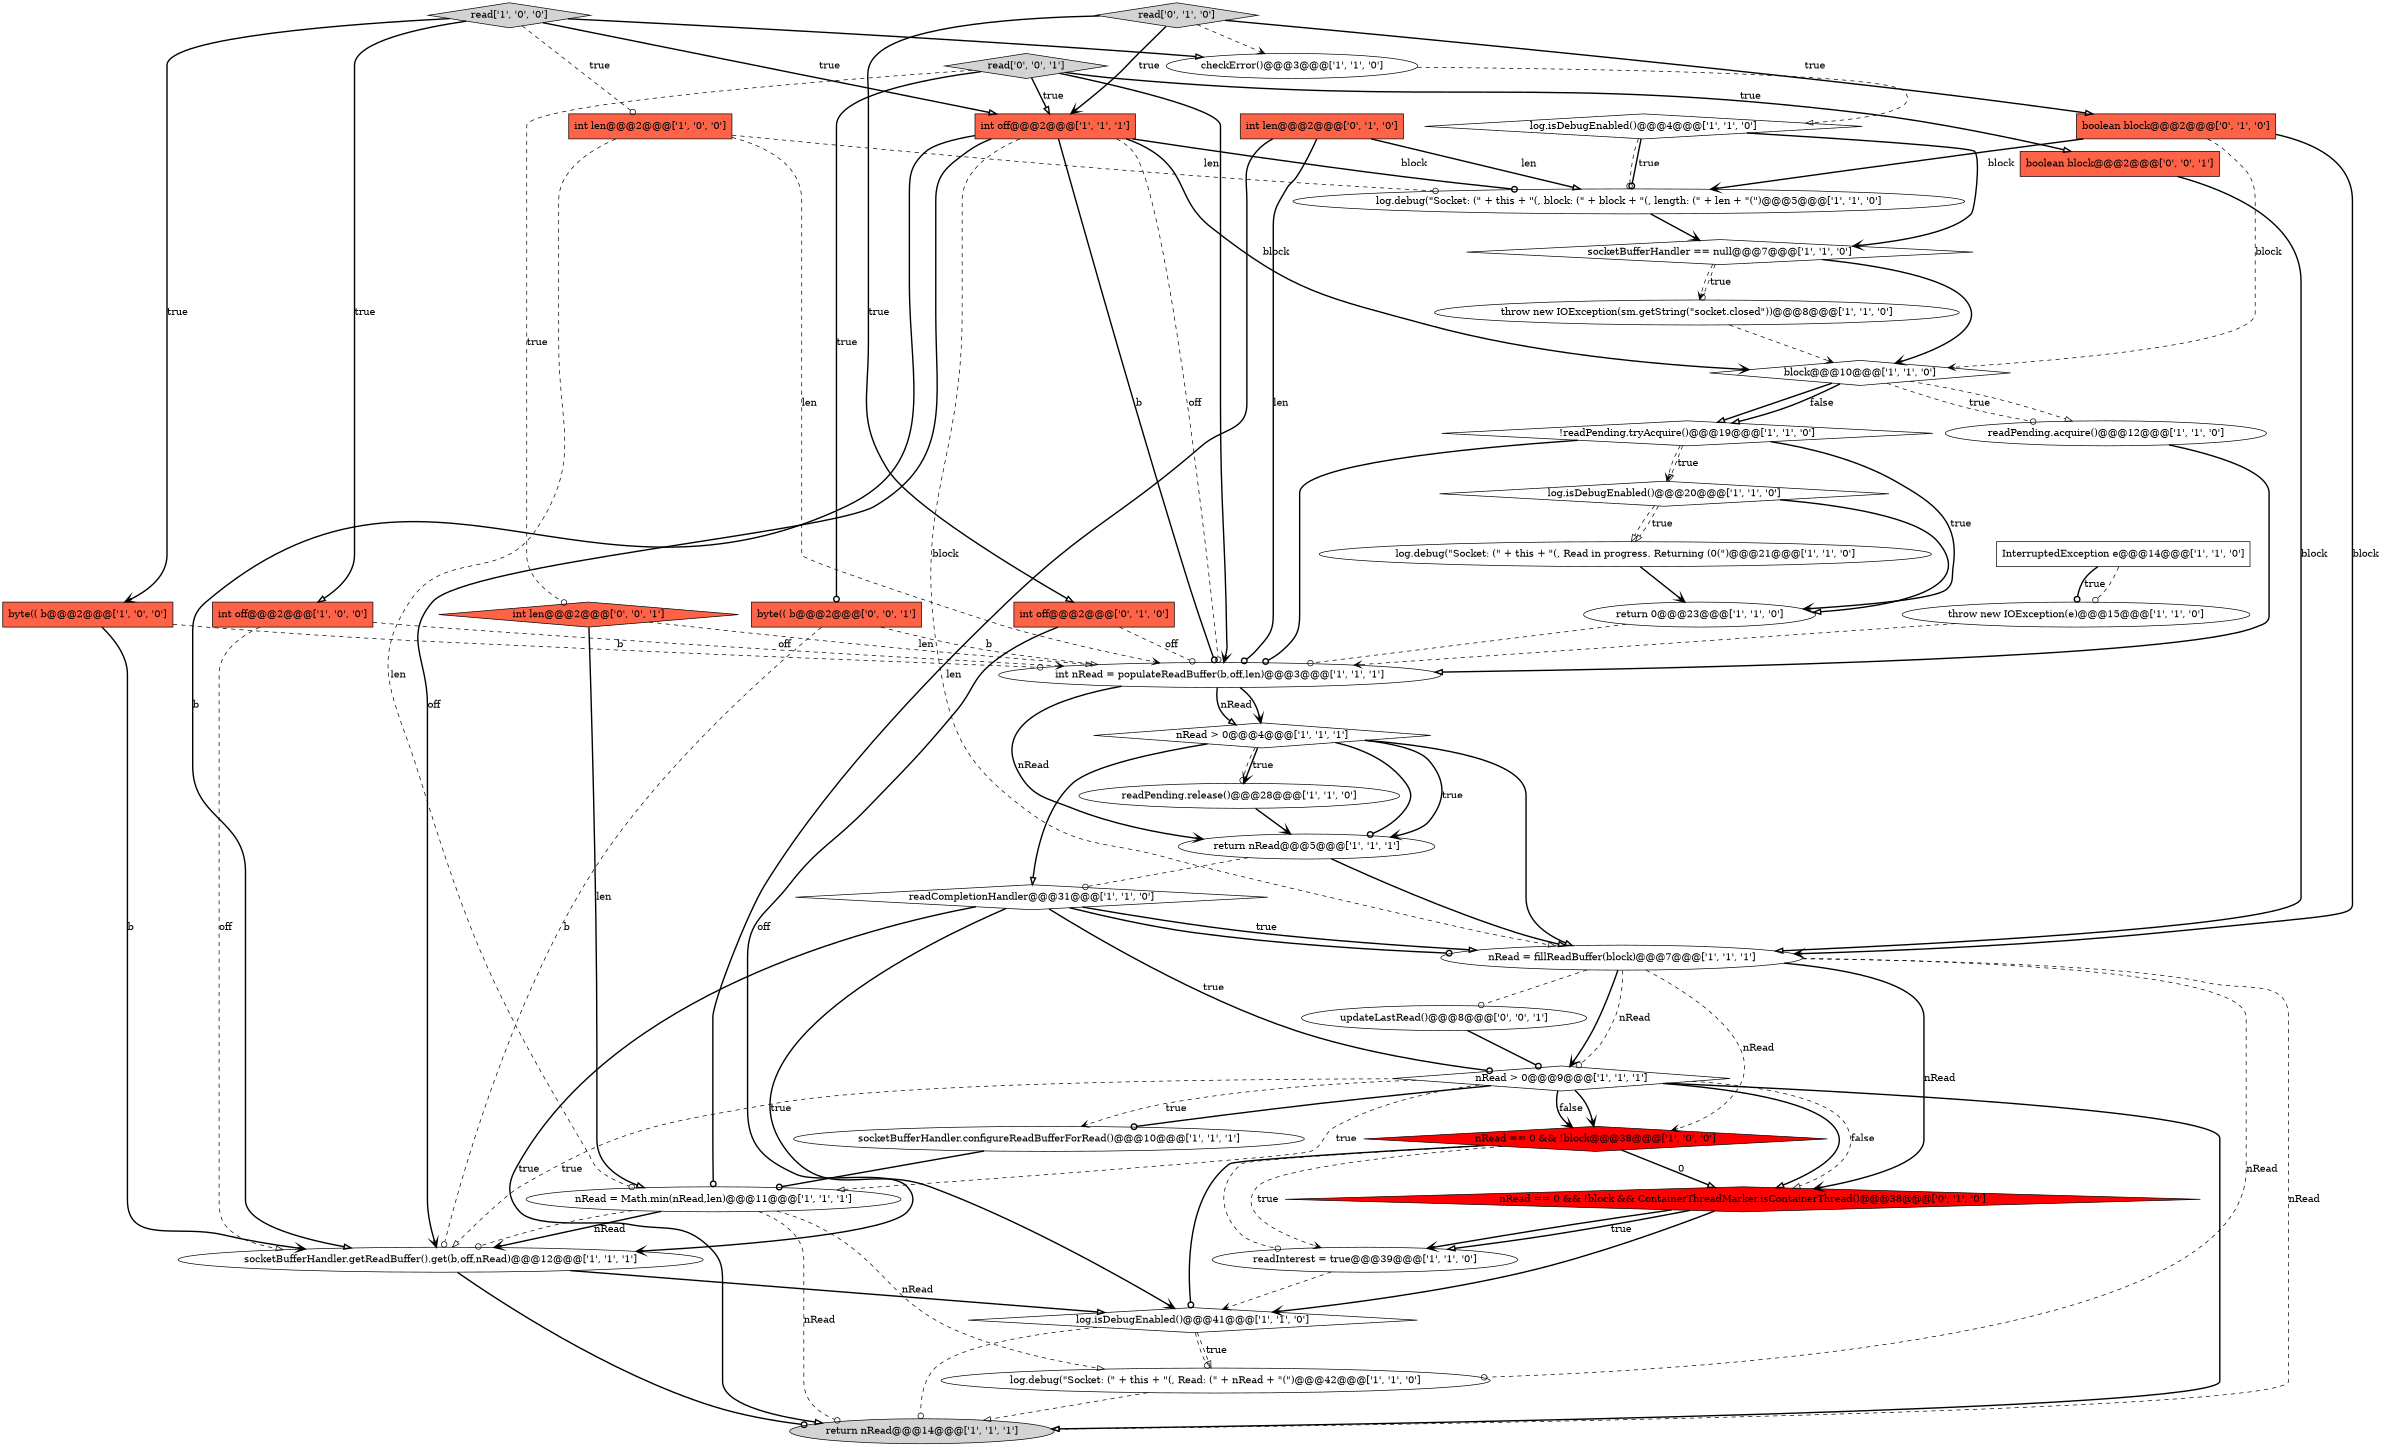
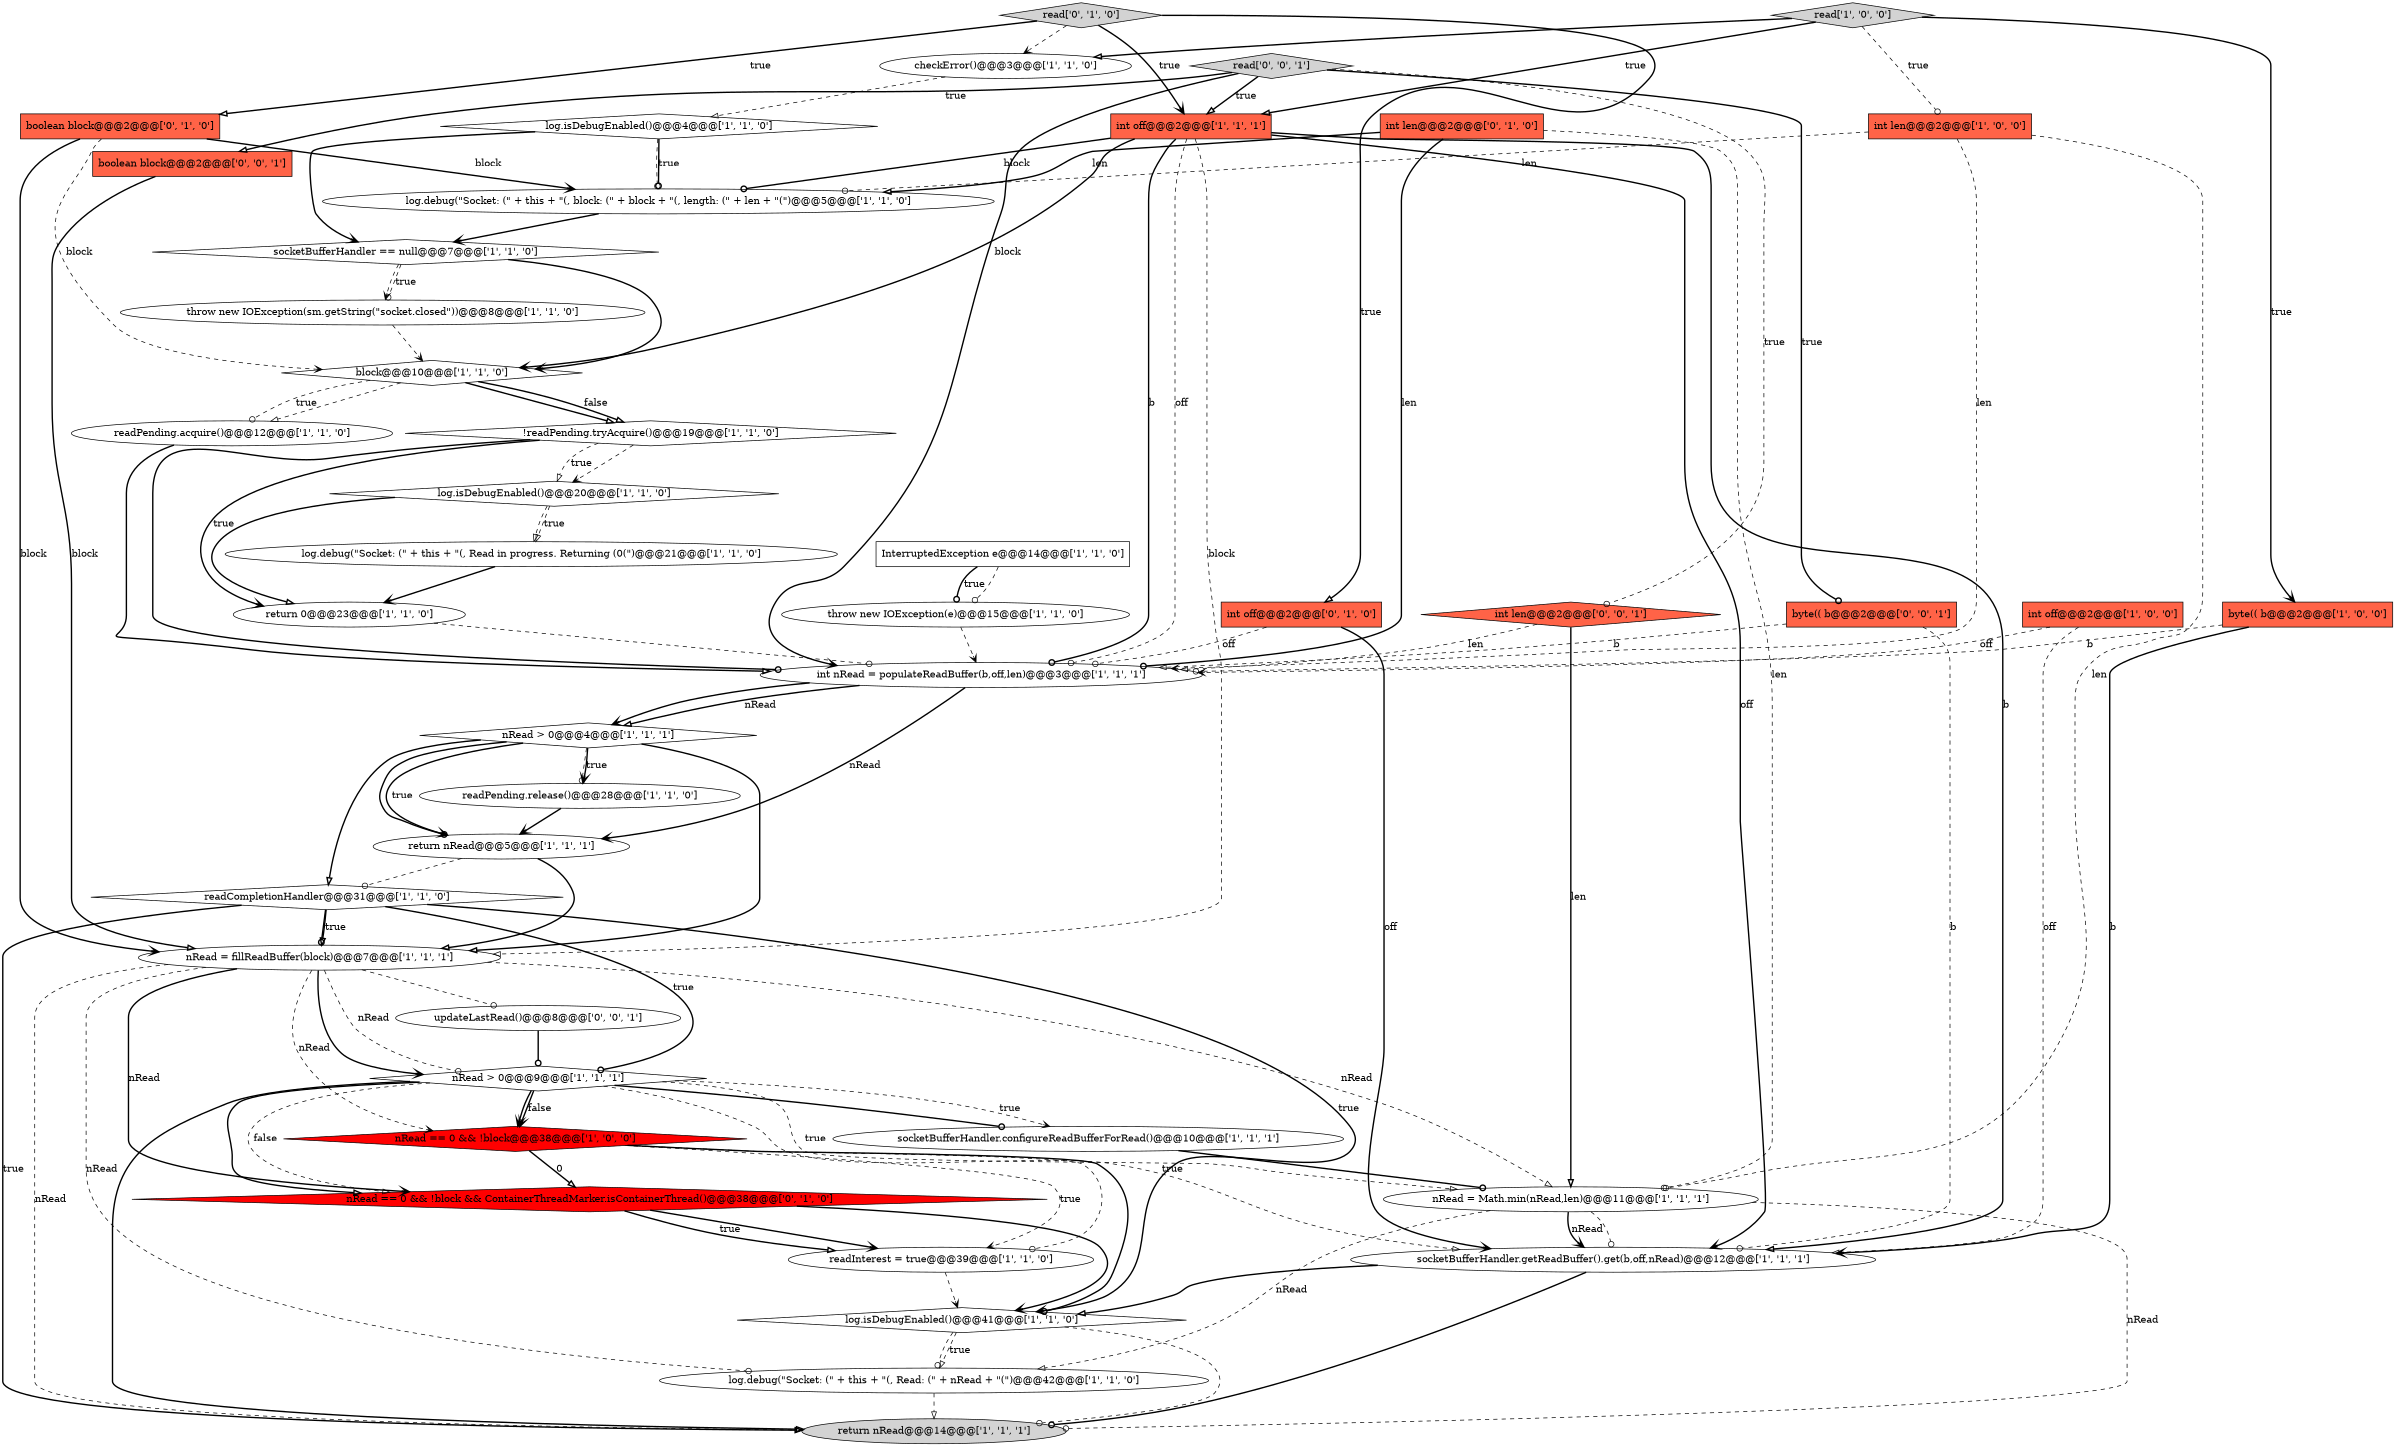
edge "read['1', '0', '0']" -> "int off@@@2@@@['1', '0', '0']": removed, label "true"
edge "int len@@@2@@@['0', '1', '0']" -> "nRead = Math.min(nRead,len)@@@11@@@['1', '1', '1']": style bold -> dashed
edge "nRead = fillReadBuffer(block)@@@7@@@['1', '1', '1']" -> "nRead = Math.min(nRead,len)@@@11@@@['1', '1', '1']": added, label "nRead"
